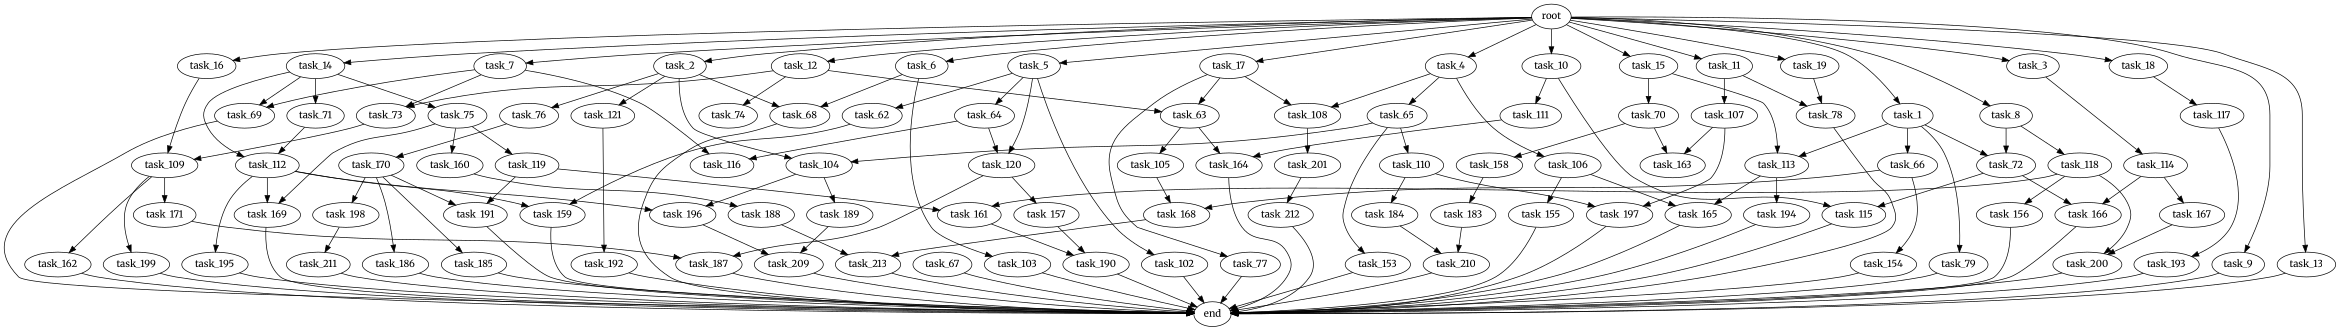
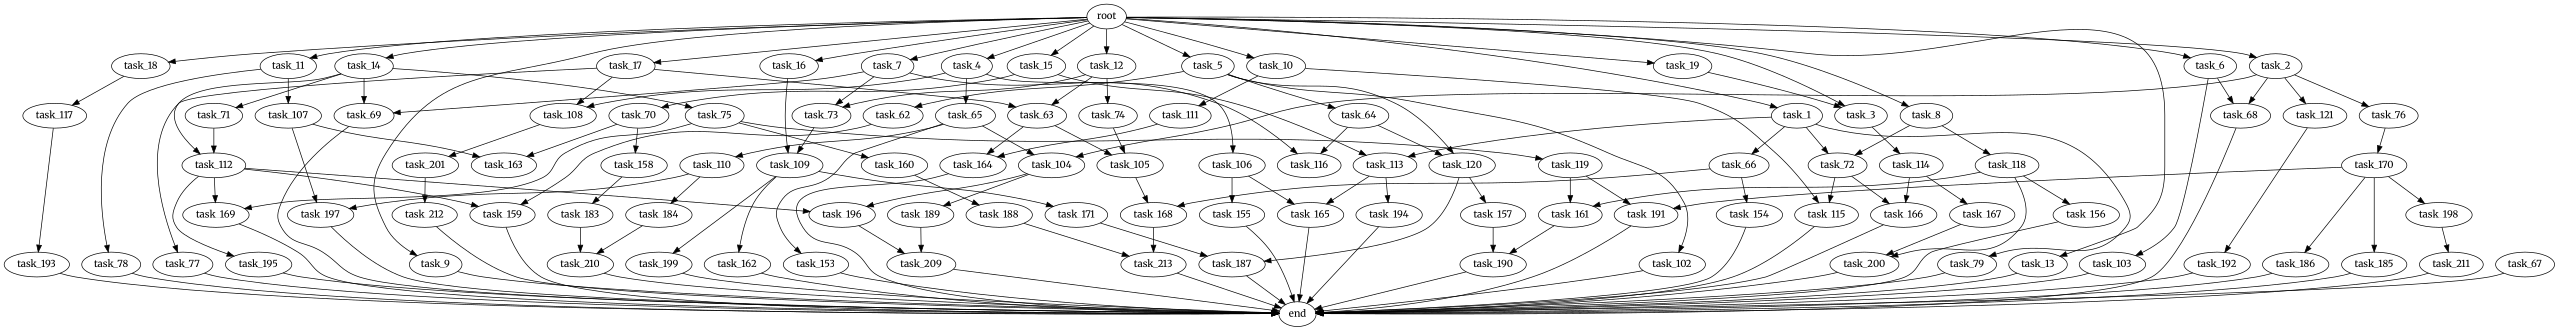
edge "task_19" -> "task_78": now "task_19" -> "task_3"
edge "task_74" -> "task_105": added
